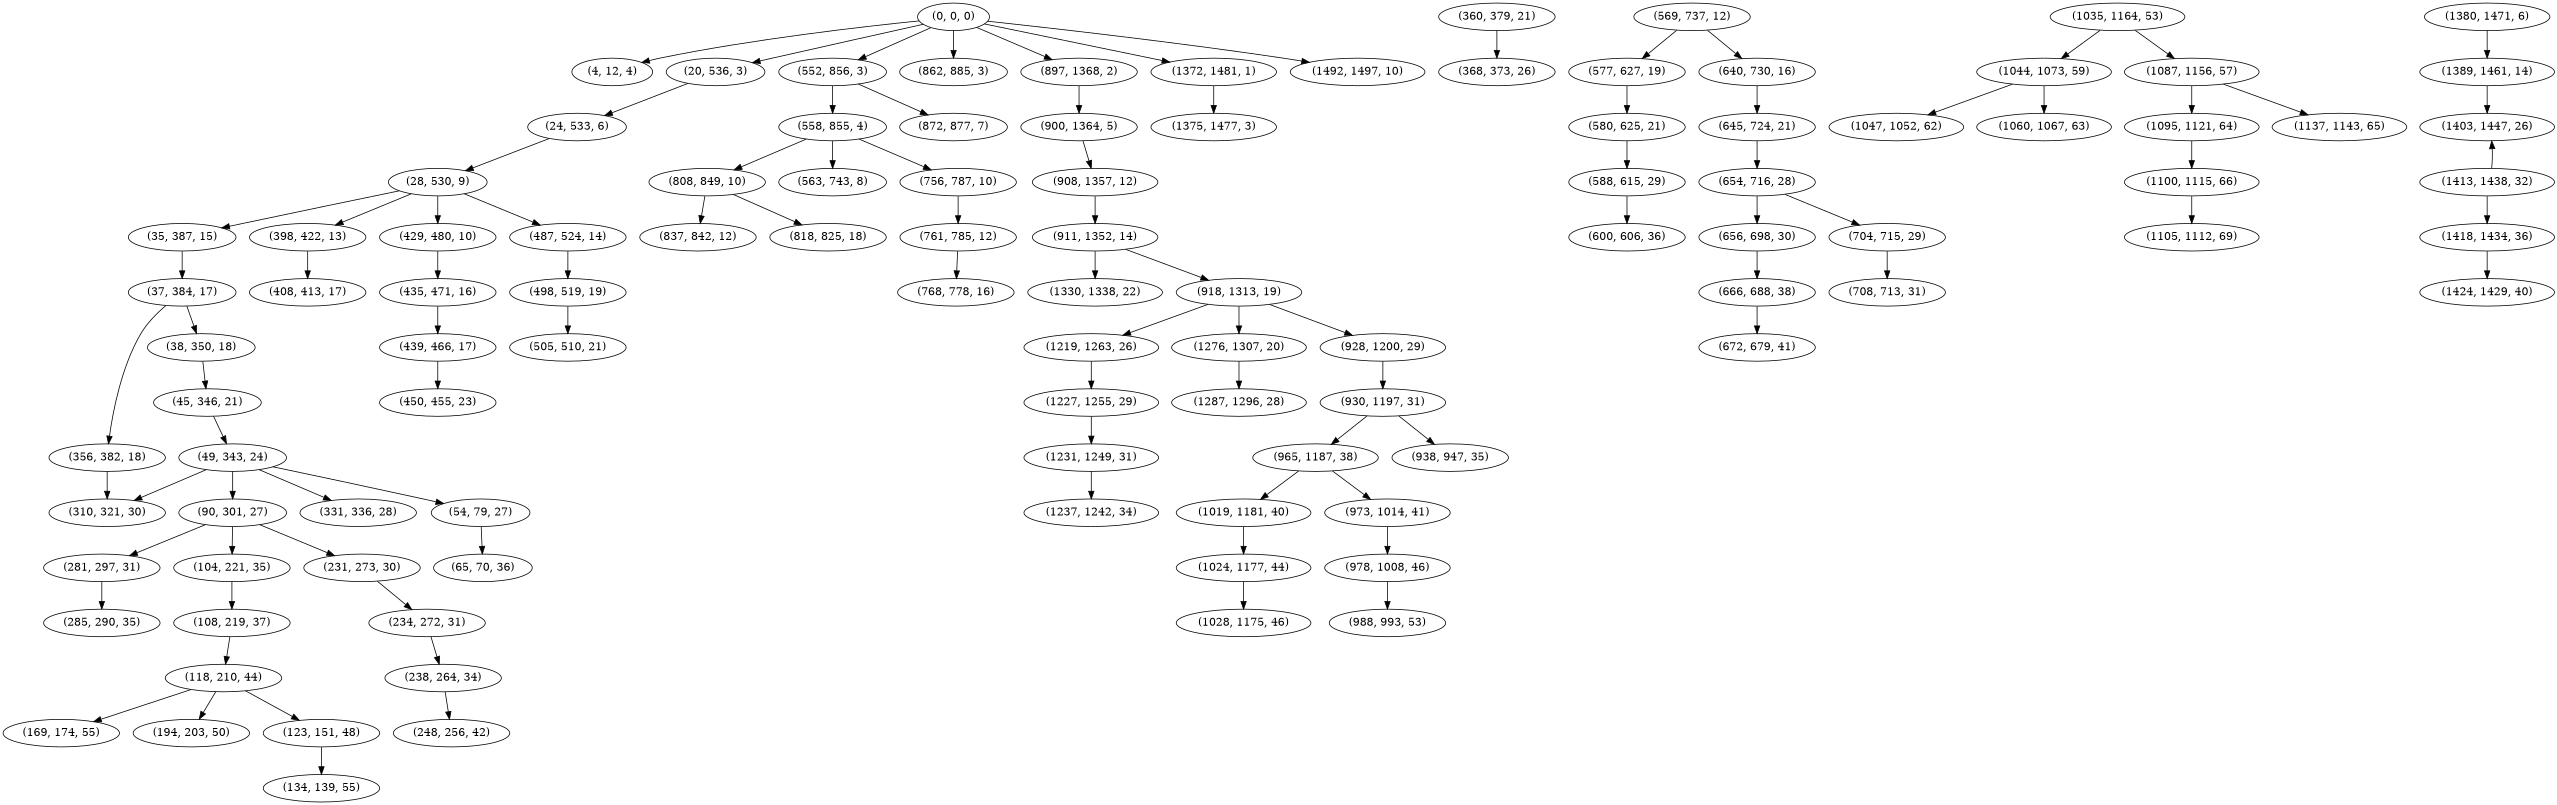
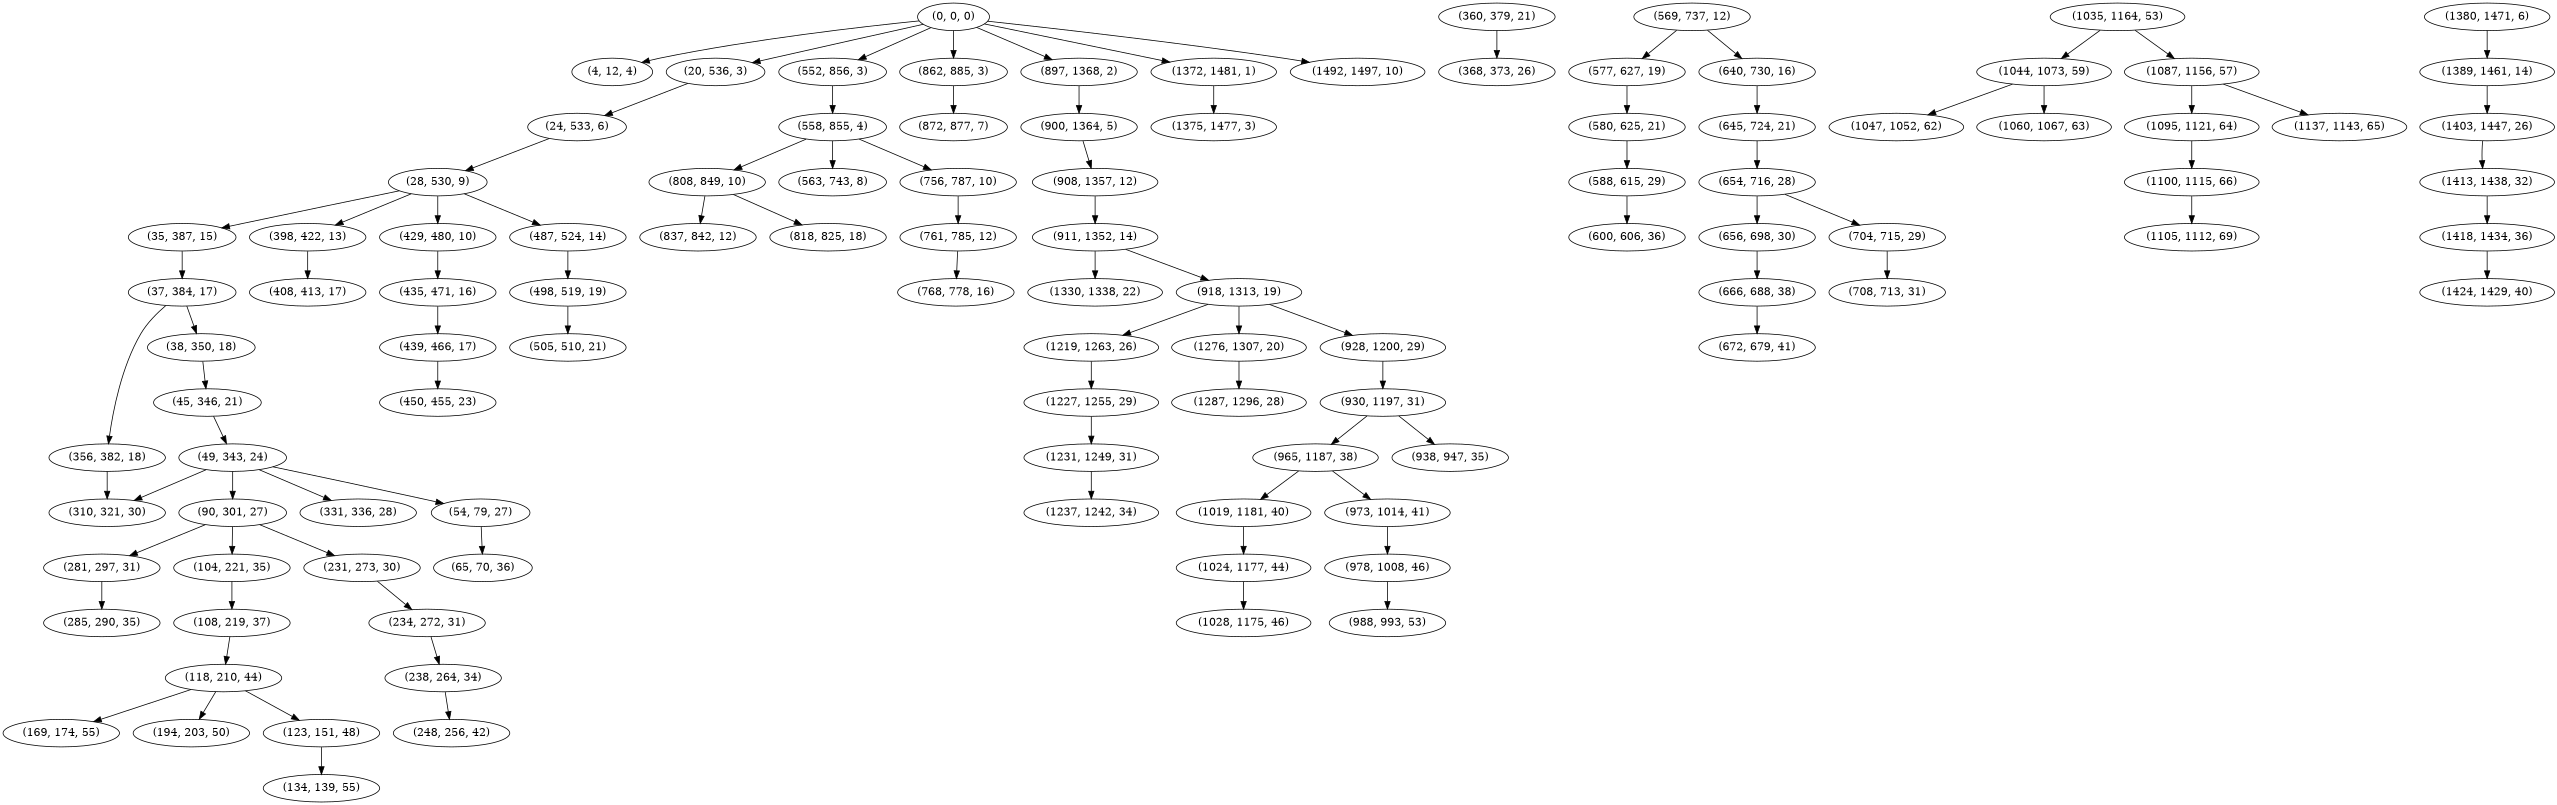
edge "(552, 856, 3)" -> "(872, 877, 7)": now "(862, 885, 3)" -> "(872, 877, 7)"
edge "(1413, 1438, 32)" -> "(1403, 1447, 26)": reversed
